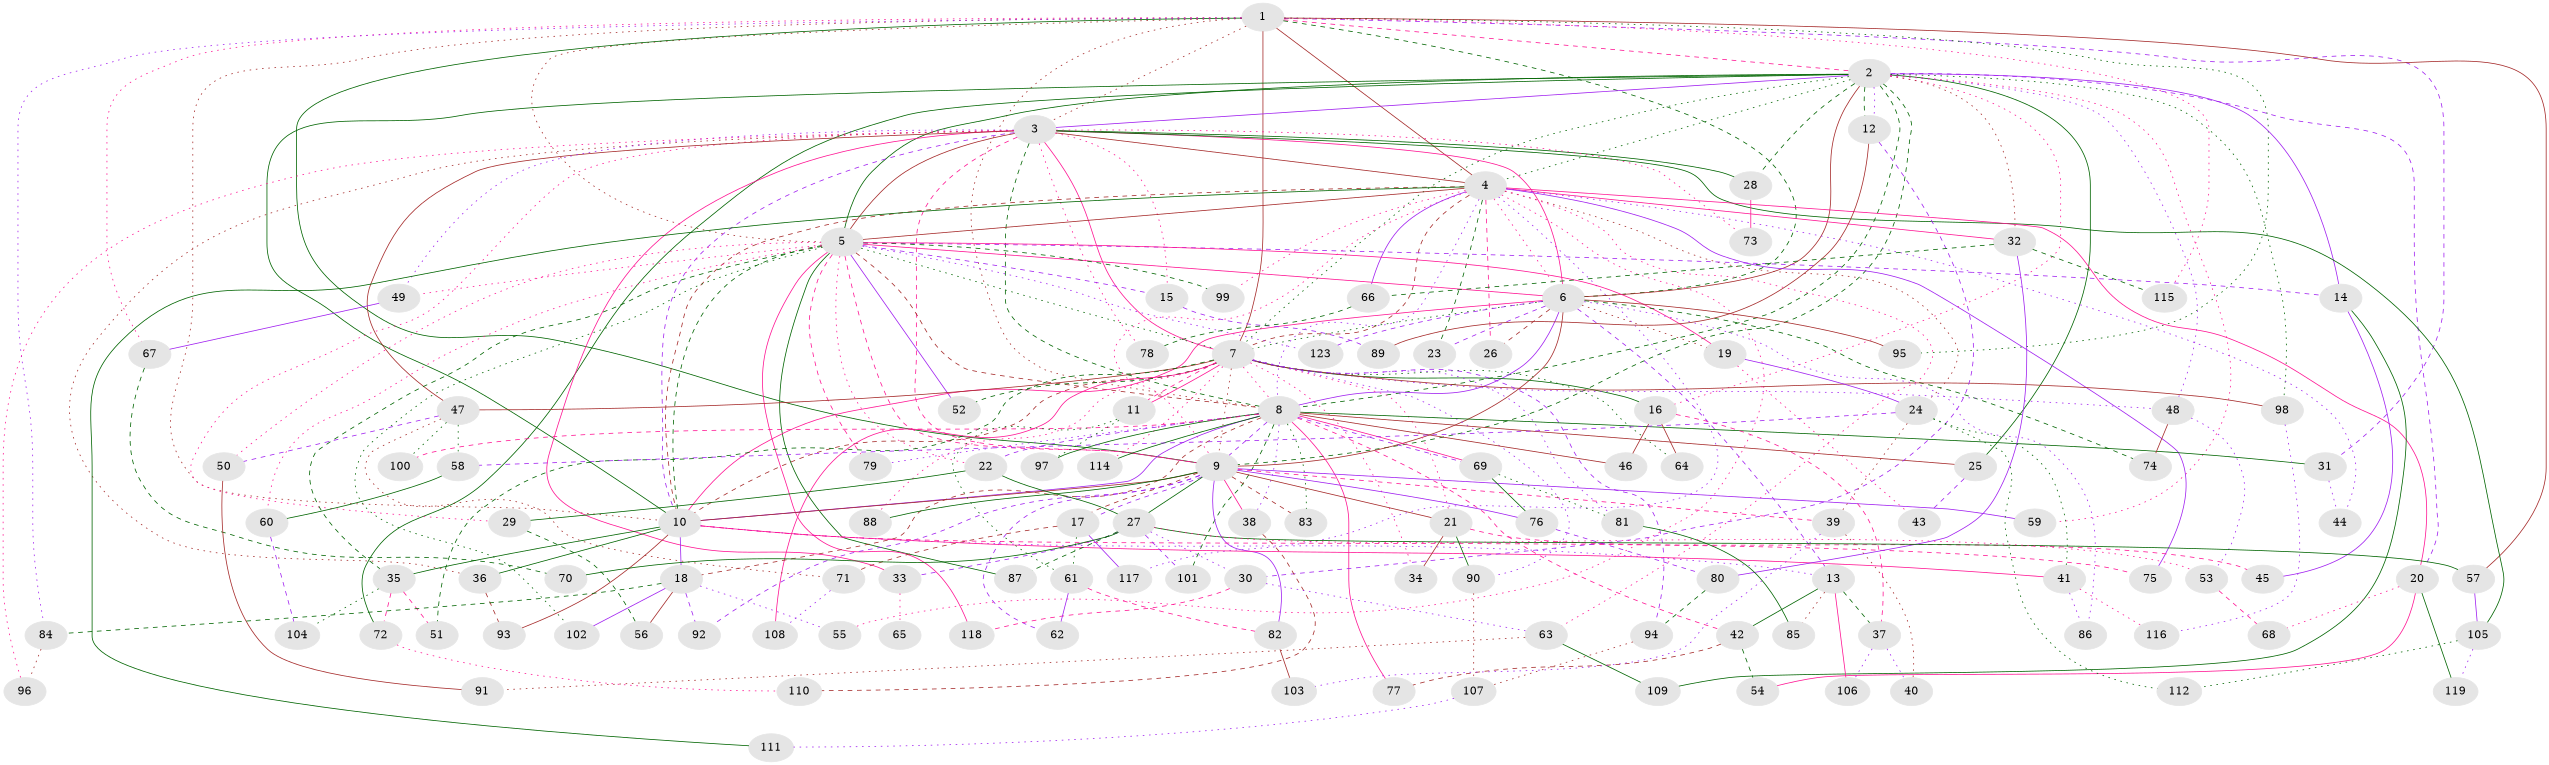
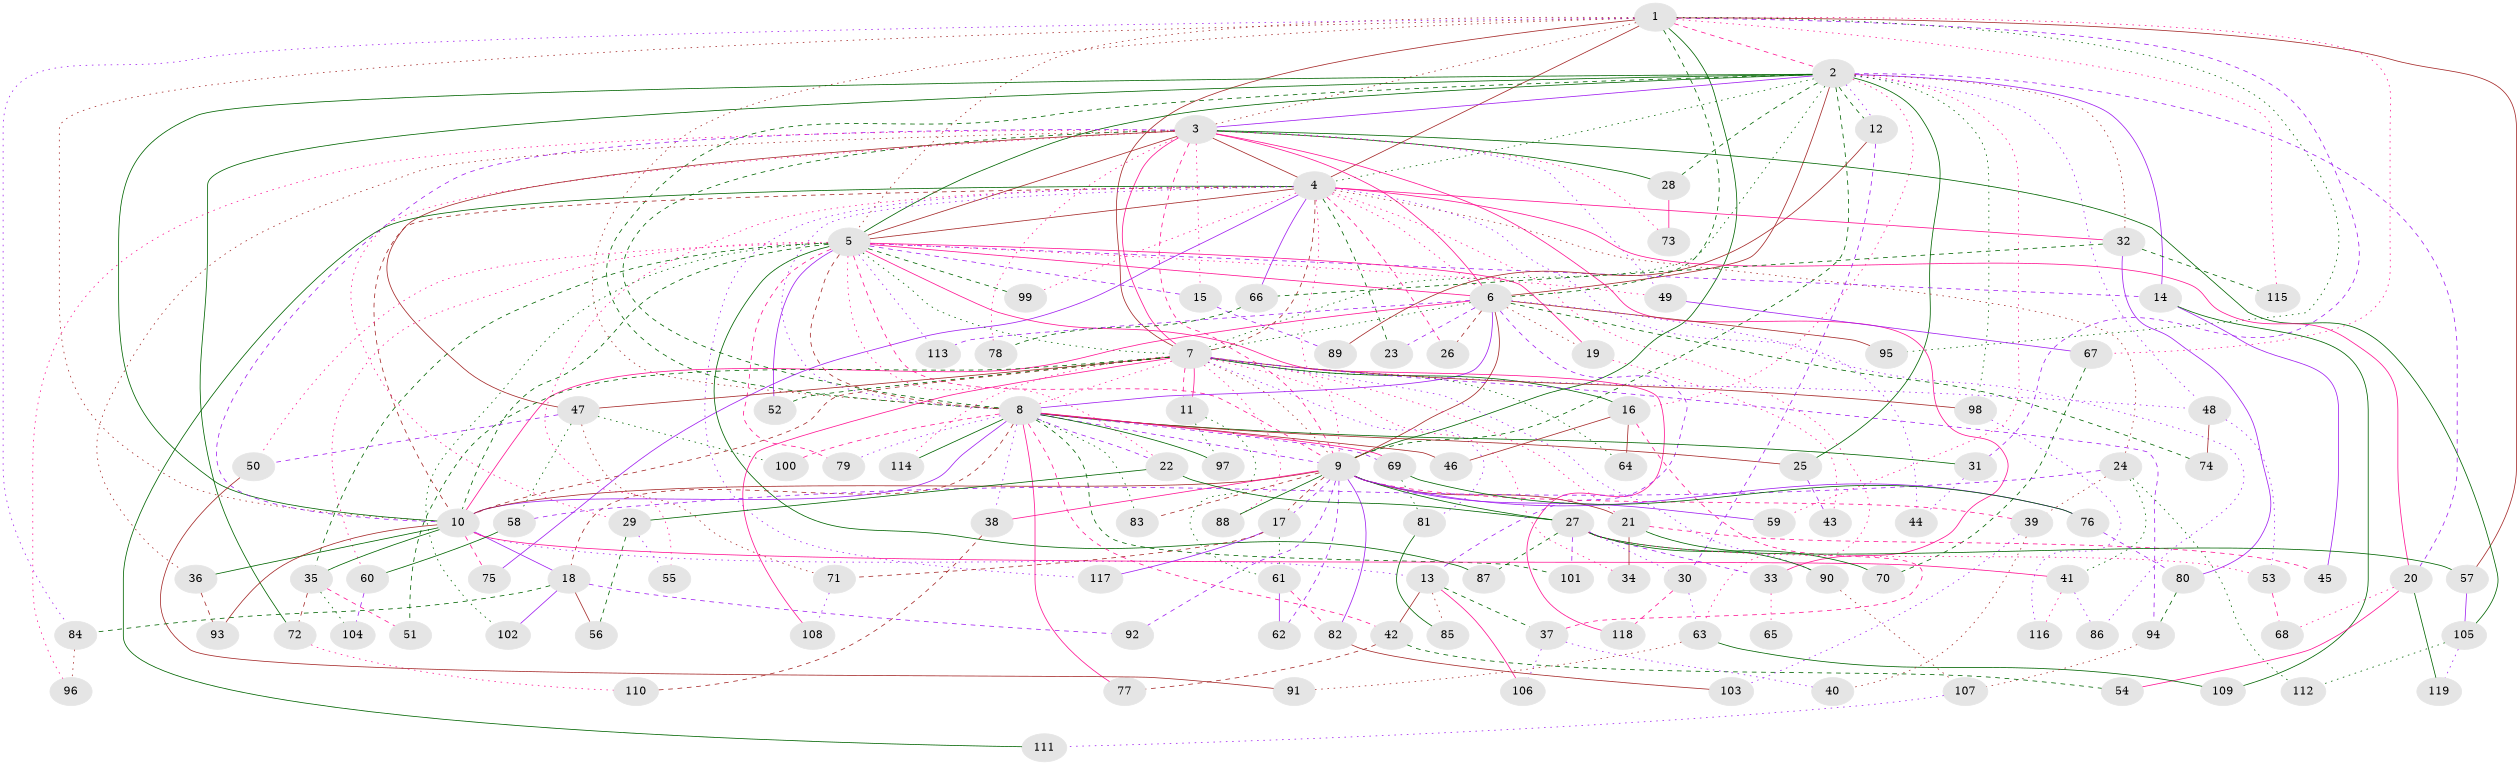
node "123": label "123" -> "113"
edge "19" -- "24": removed
edge "35" -- "72": color deeppink -> brown
edge "18" -- "55": now "29" -- "55"
edge "13" -- "42": color darkgreen -> brown
